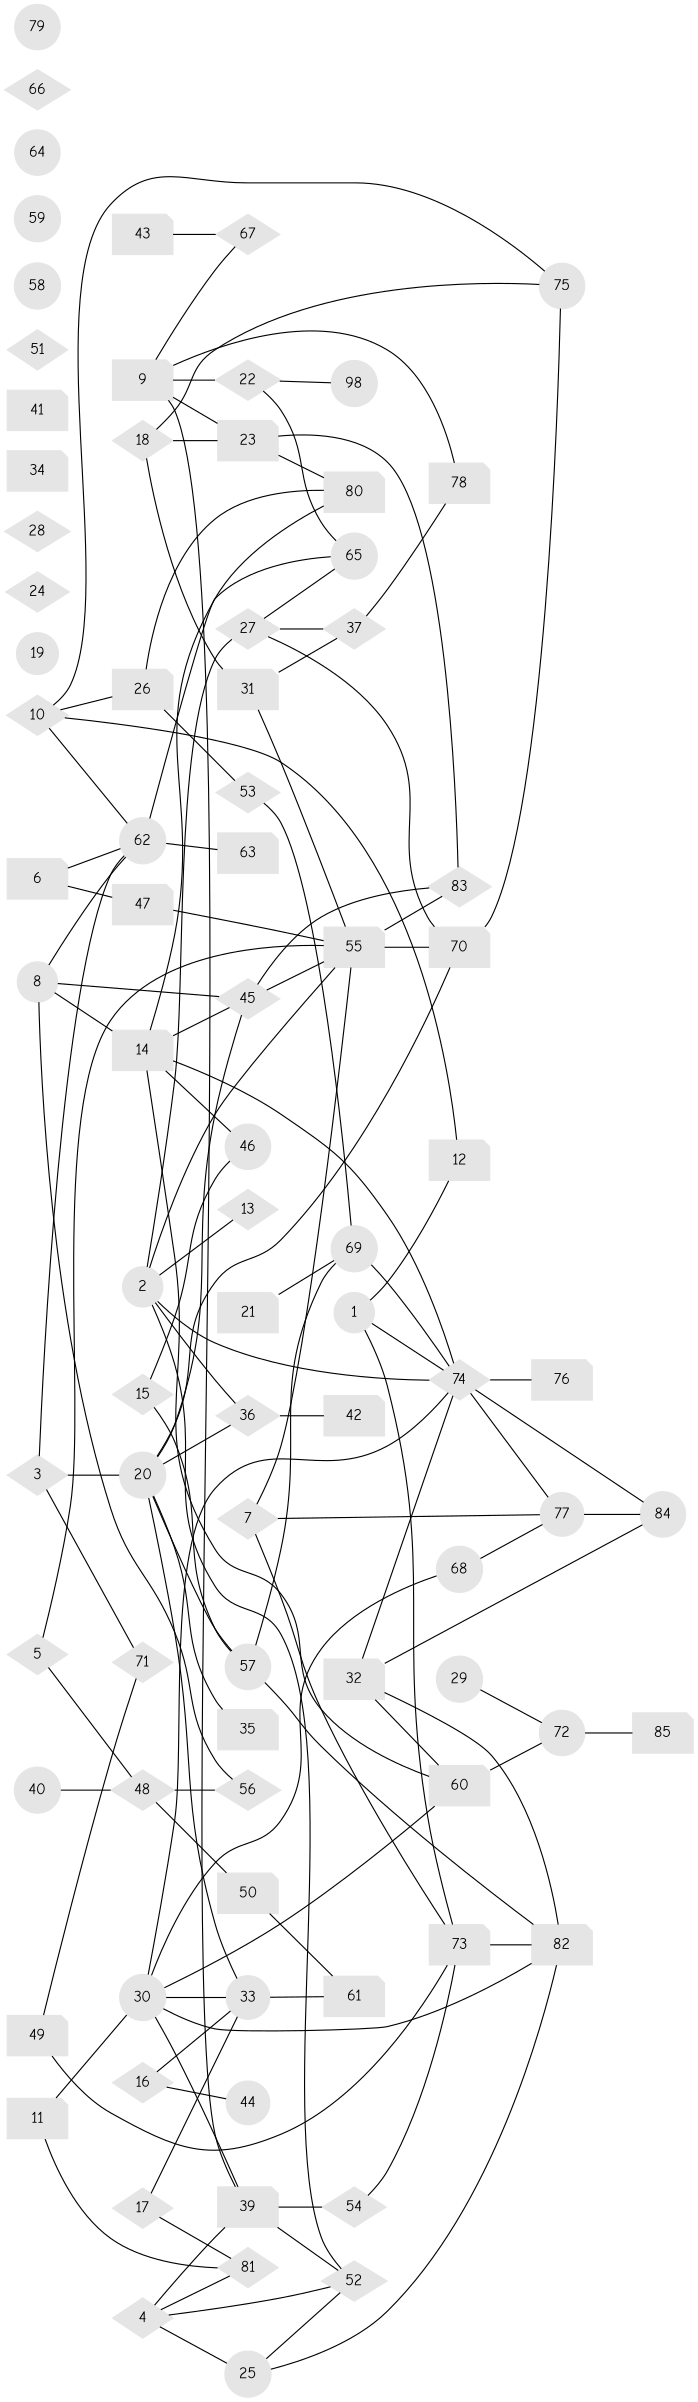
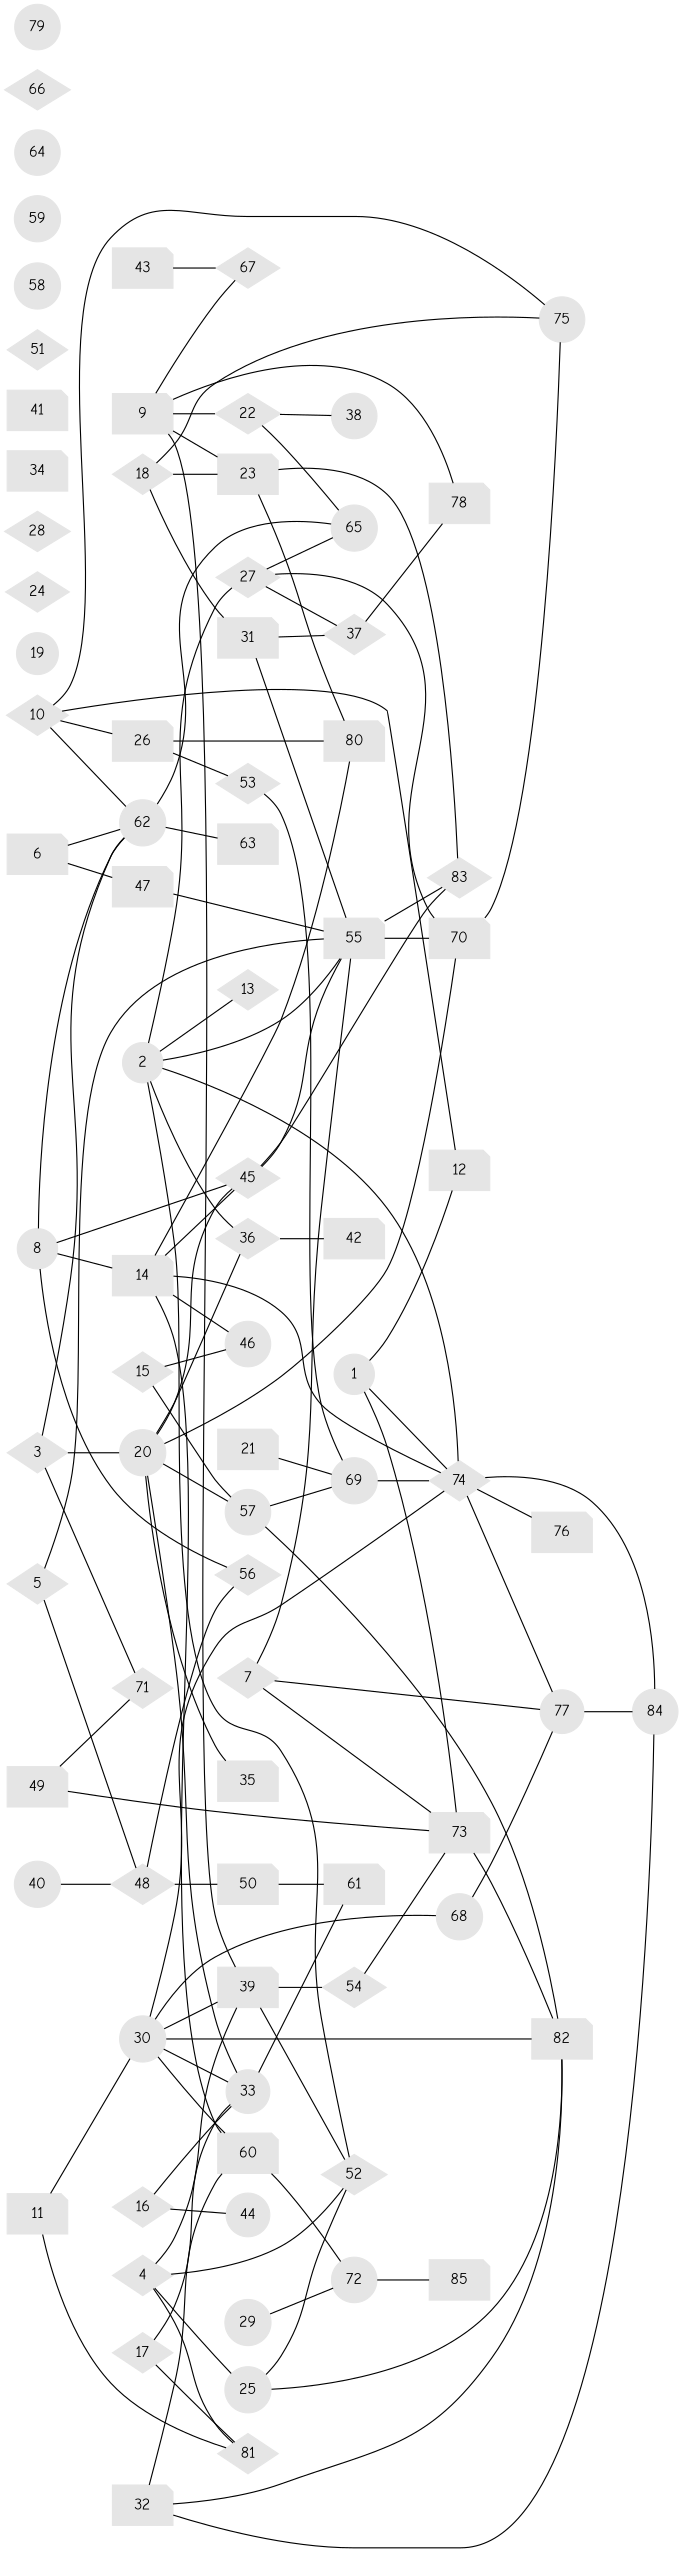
node "98": label "98" -> "38"
edge "74" -- "32": removed
